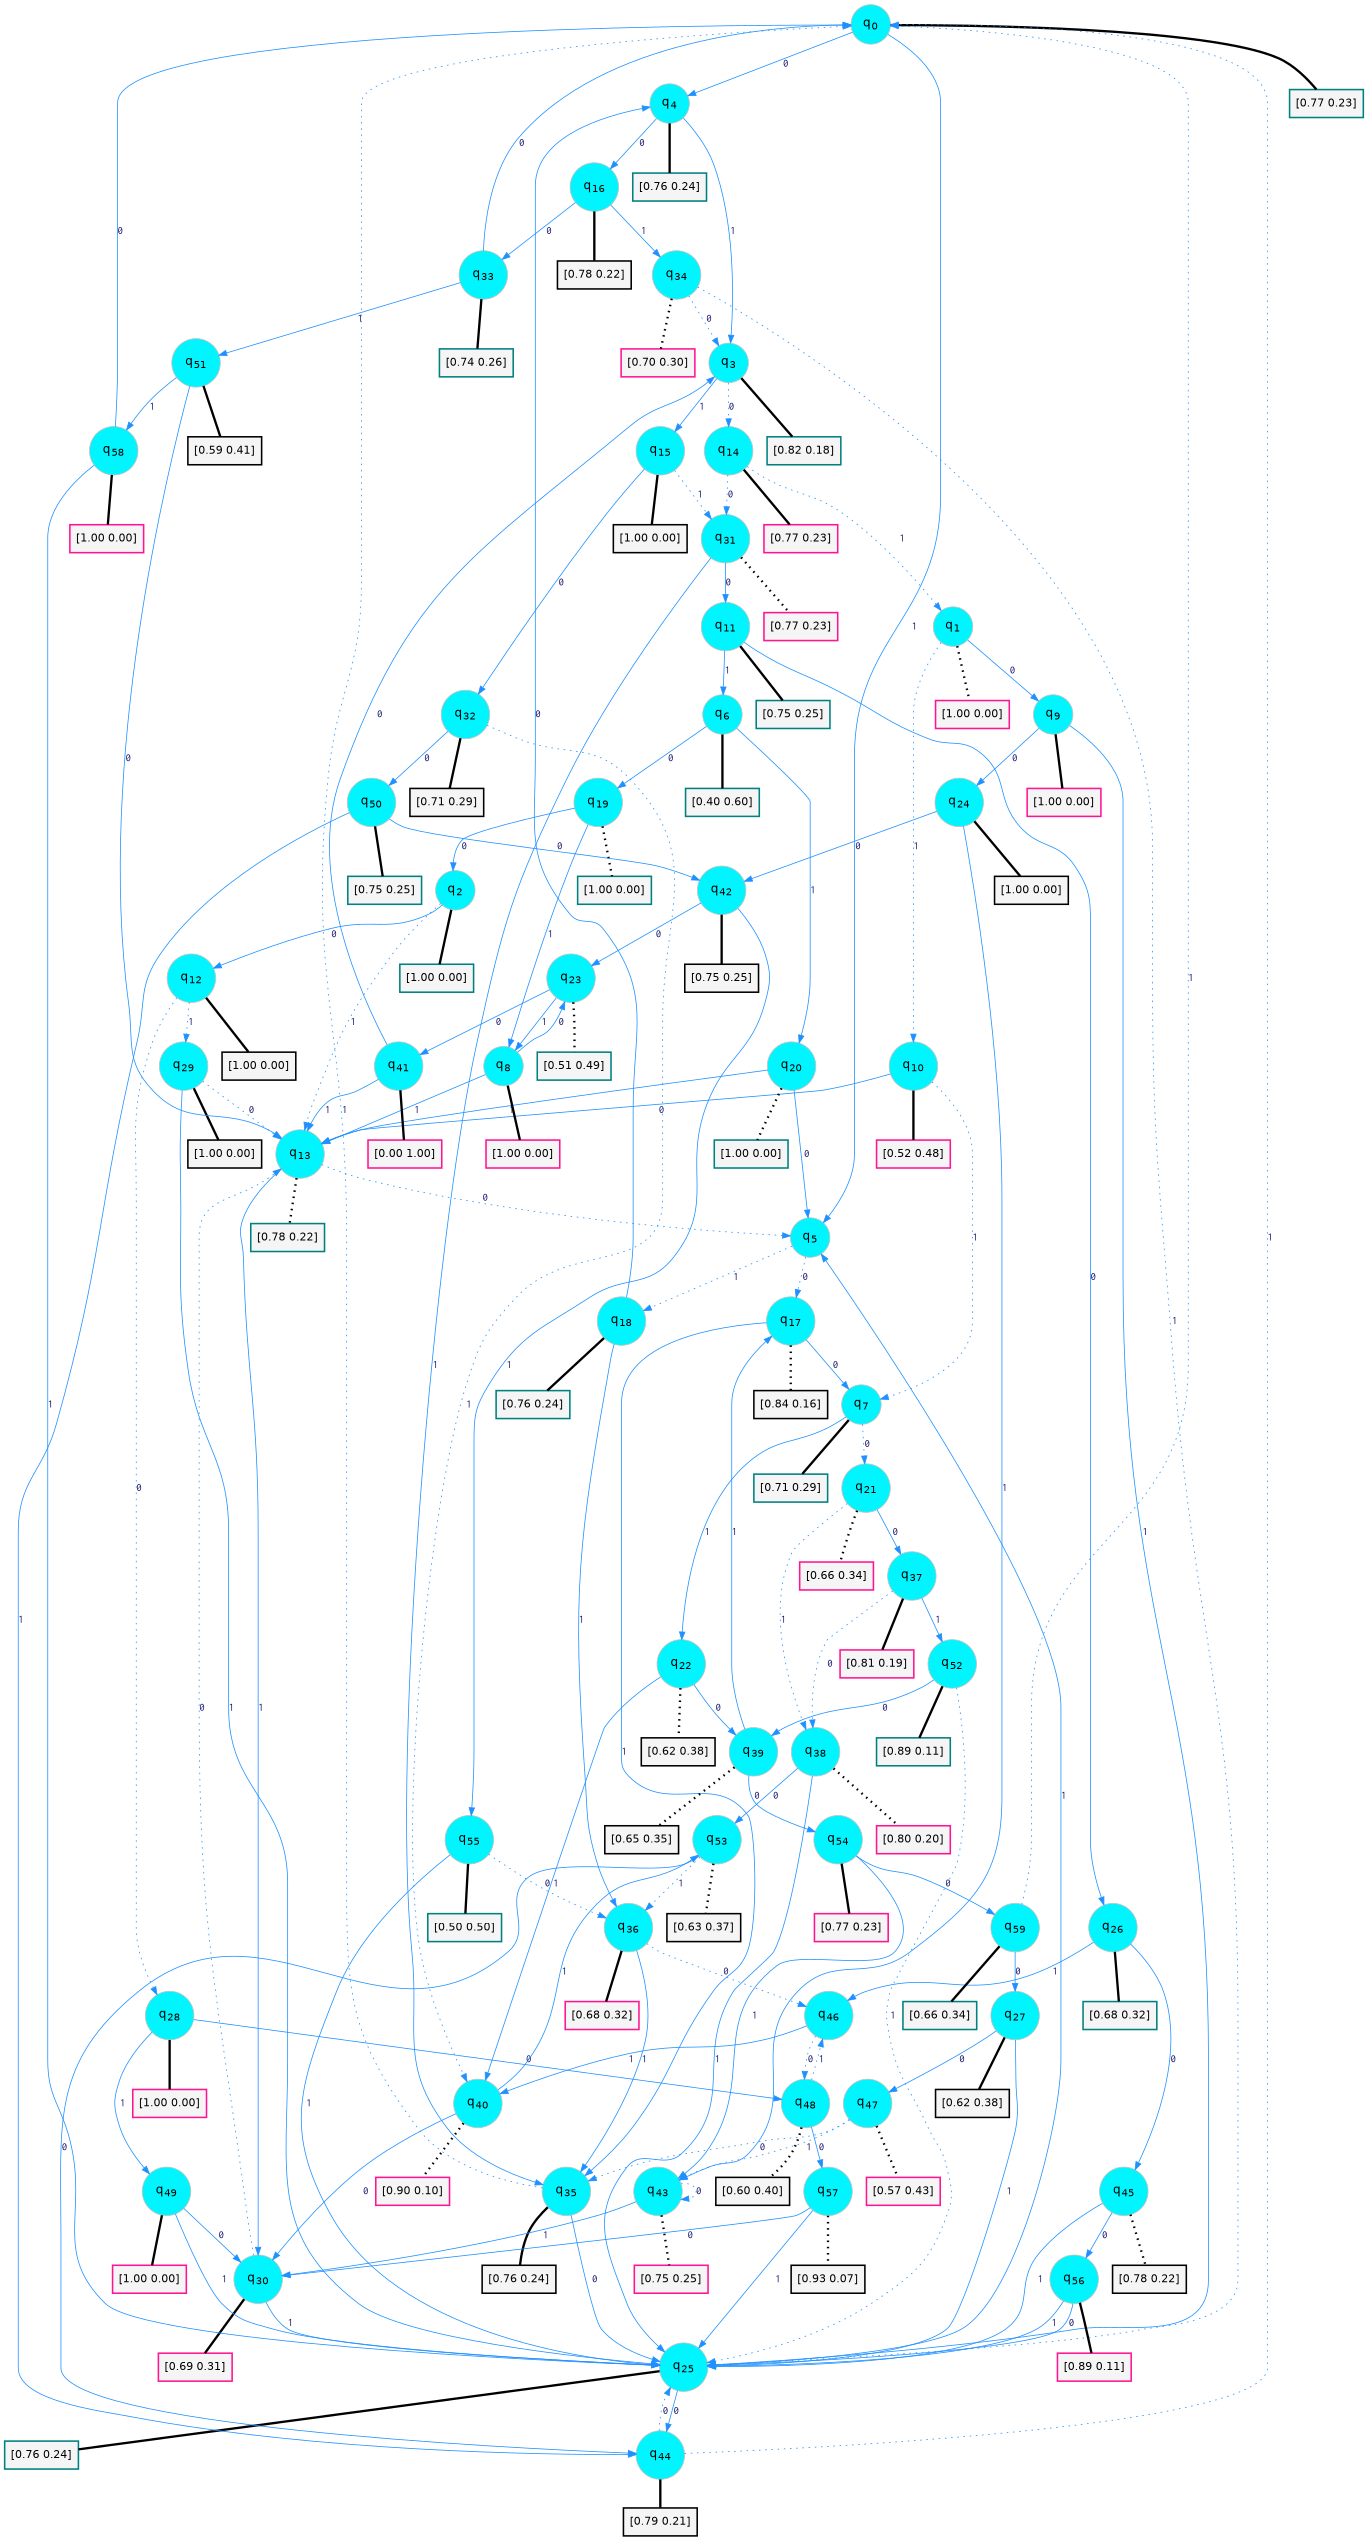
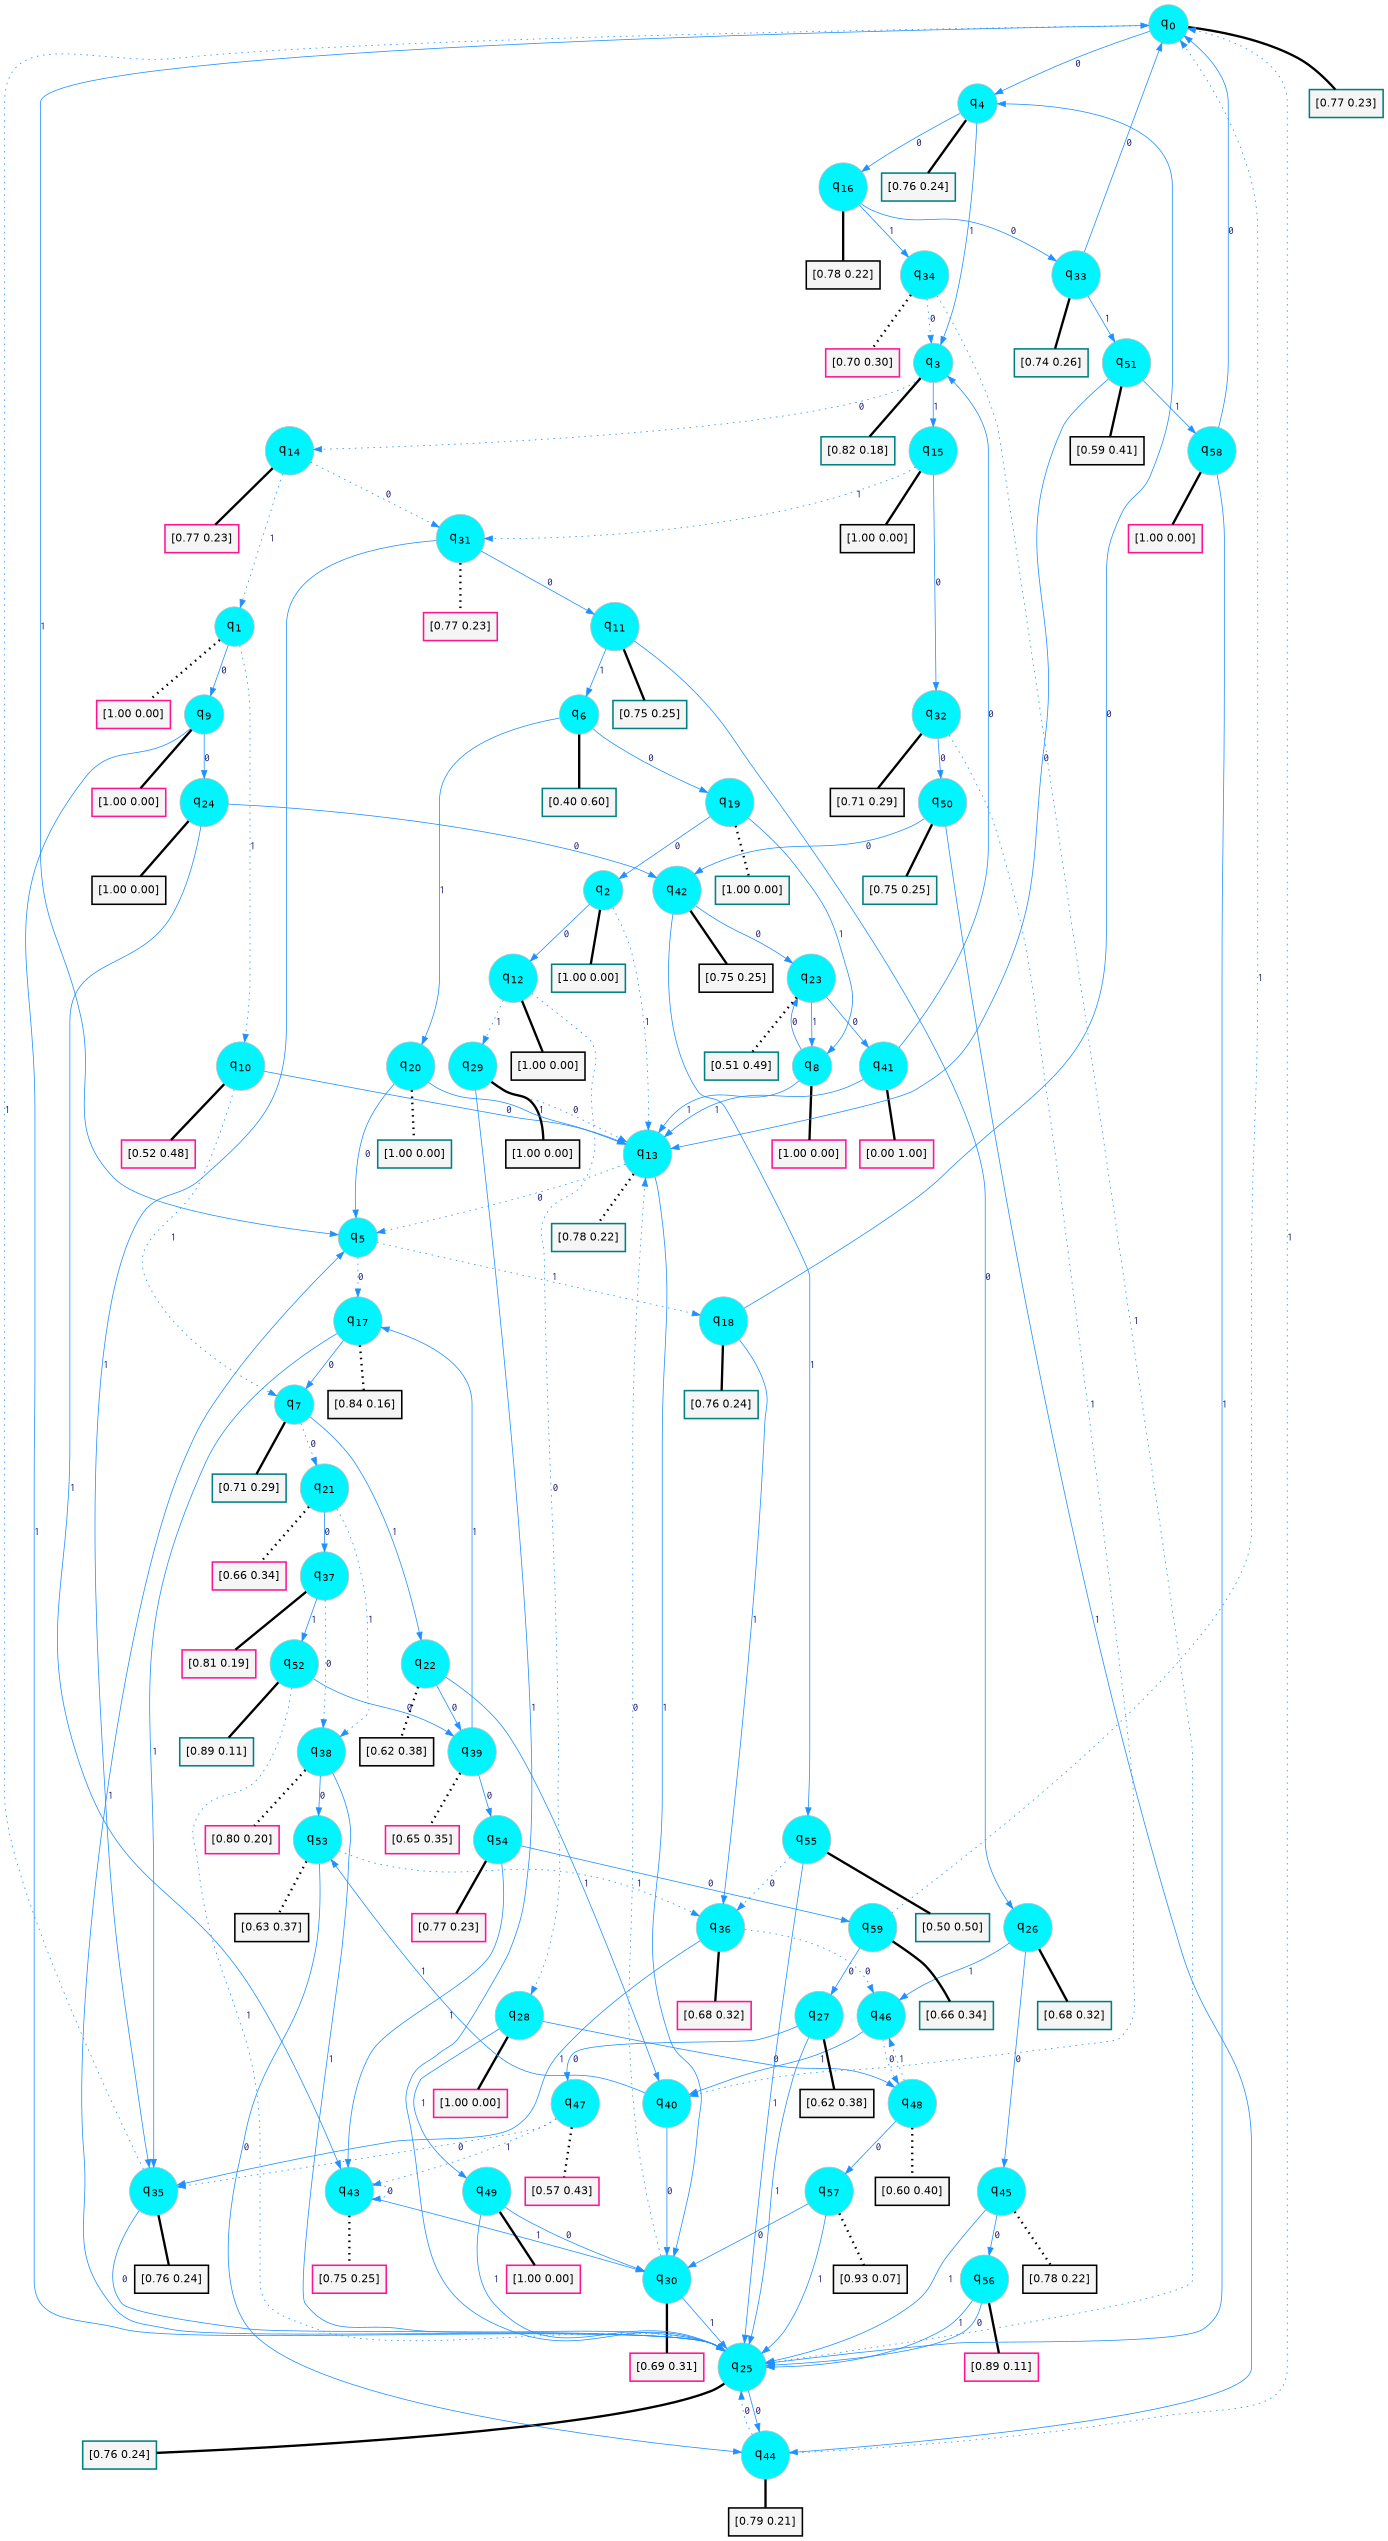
node "[0.65 0.35]": color black -> deeppink
node "[0.90 0.10]": removed
